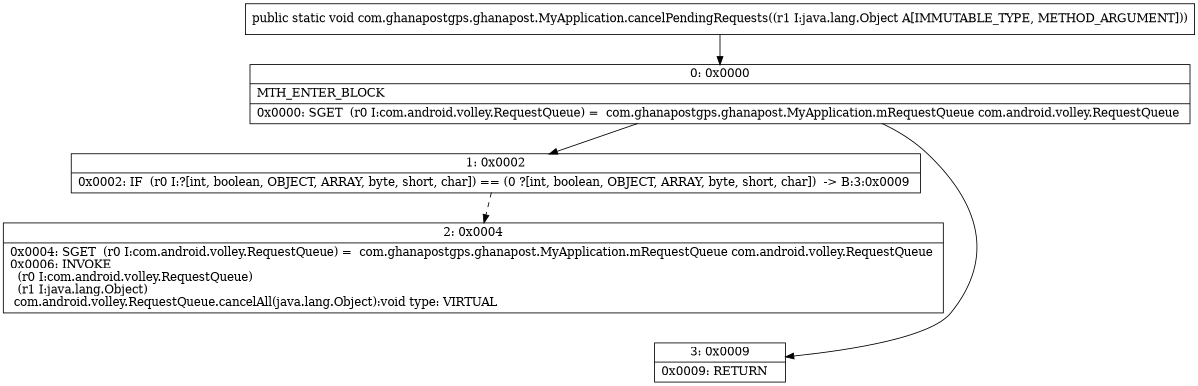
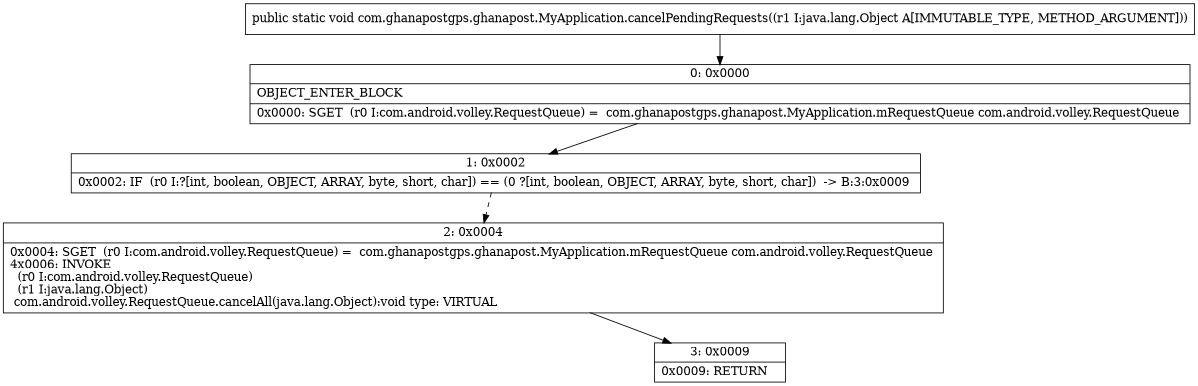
node "0: 0x0000": text "MTH_ENTER_BLOCK" -> "OBJECT_ENTER_BLOCK"
node "2: 0x0004": text "0x0006: INVOKE" -> "4x0006: INVOKE"
edge "0: 0x0000" -> "3: 0x0009": now "2: 0x0004" -> "3: 0x0009"
